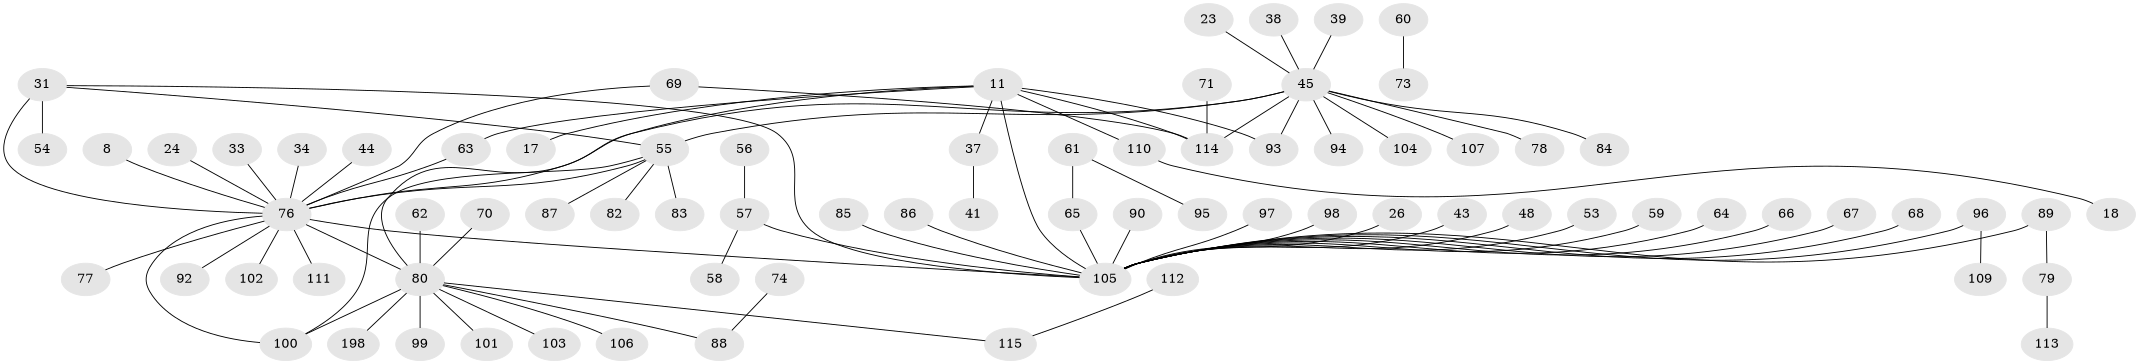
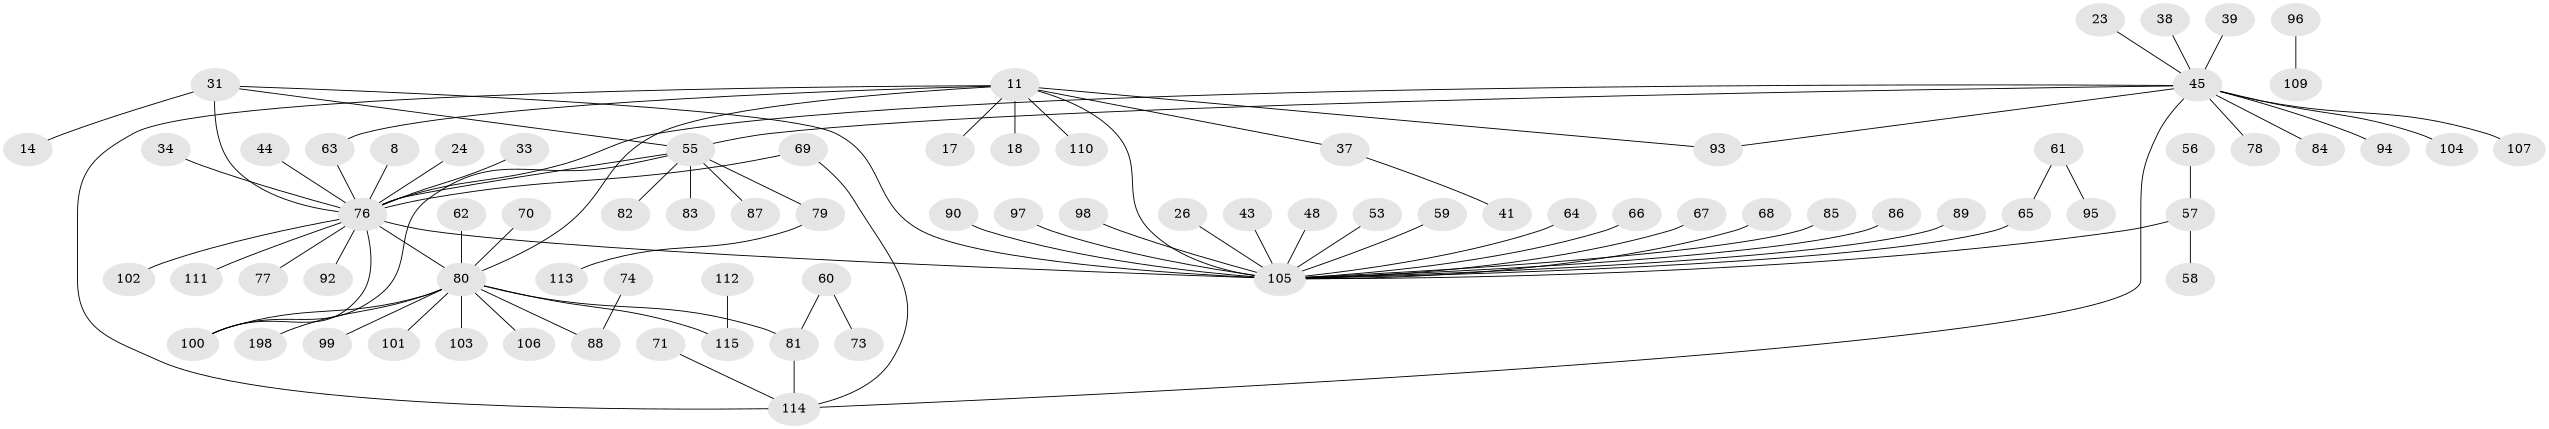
node "54": label "54" -> "14"
edge "110" -- "18": now "11" -- "18"
edge "89" -- "79": now "55" -- "79"
edge "96" -- "105": removed
node "81": added
